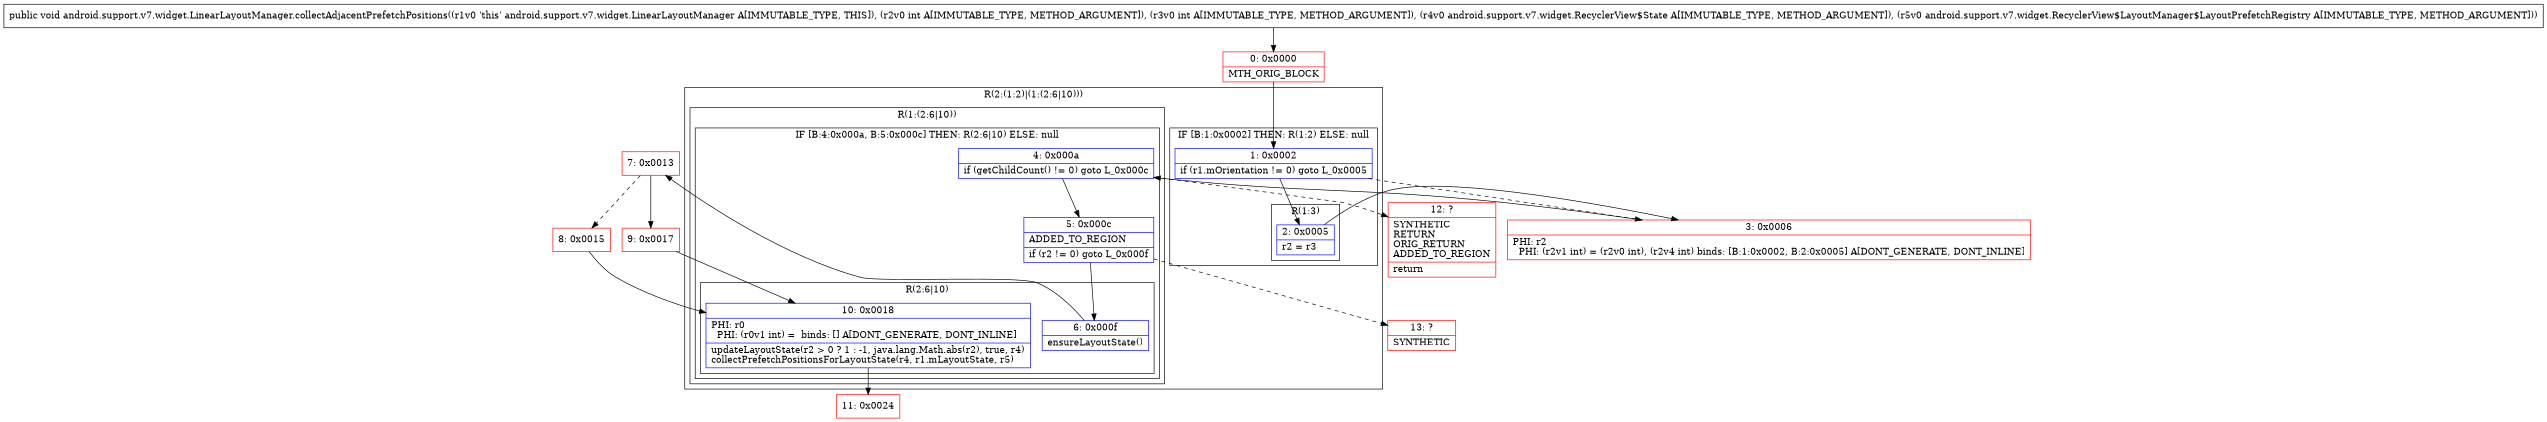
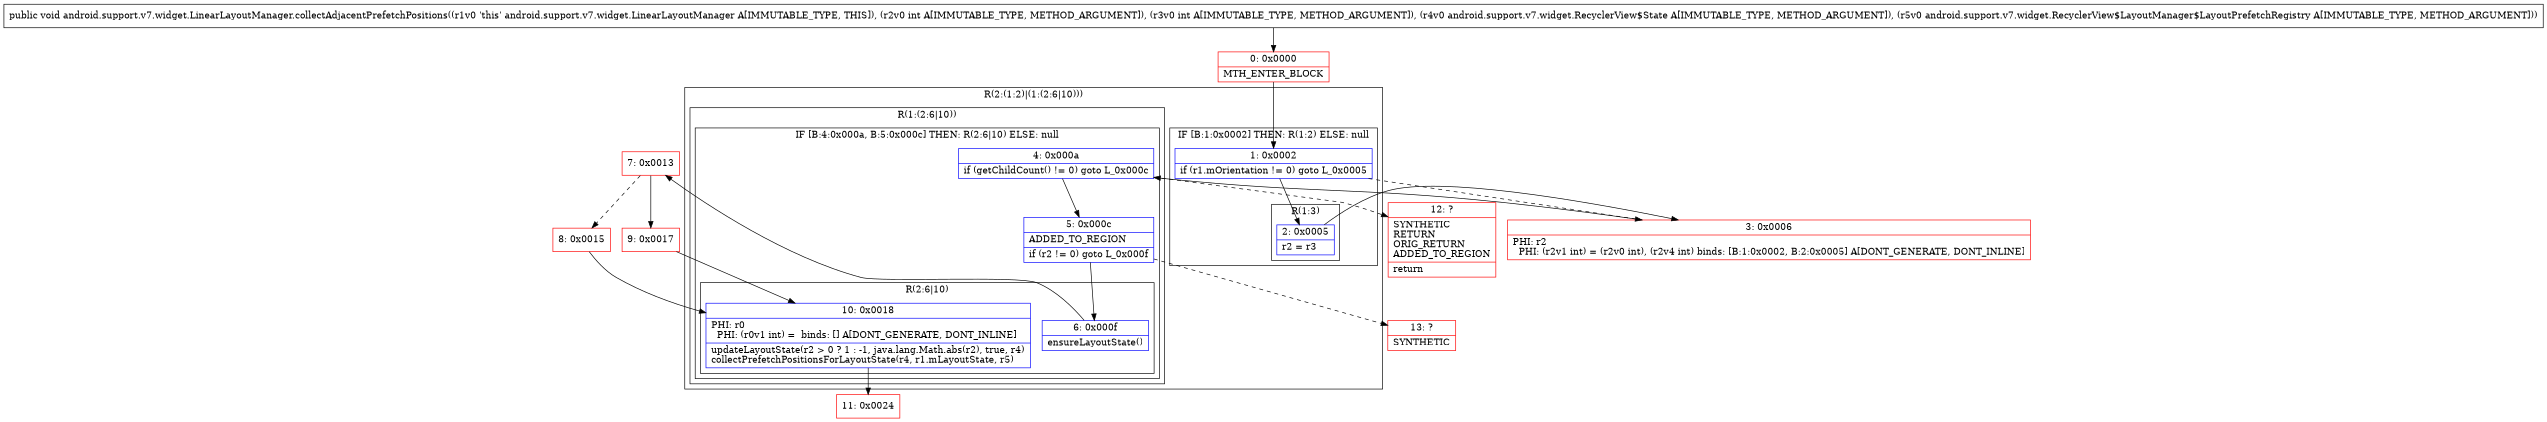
node "0: 0x0000": text "MTH_ORIG_BLOCK" -> "MTH_ENTER_BLOCK"
